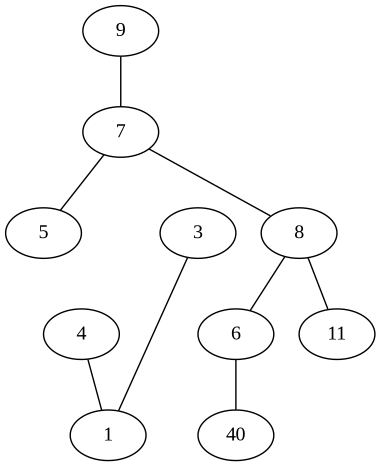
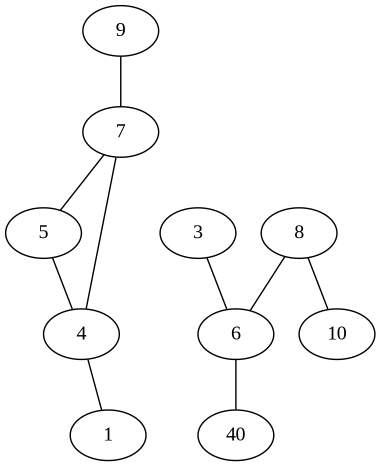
edge "7" -- "8": now "7" -- "4"
edge "5" -- "4": added
edge "3" -- "1": now "3" -- "6"
node "11": label "11" -> "10"
